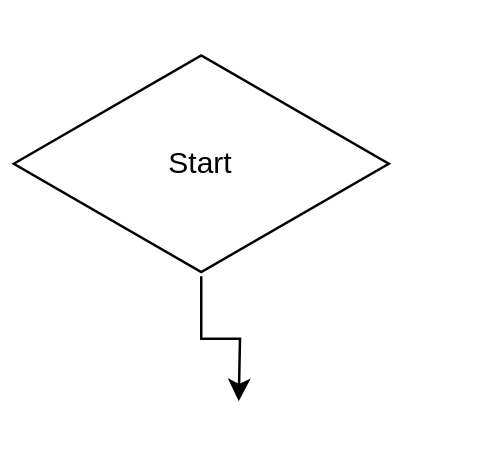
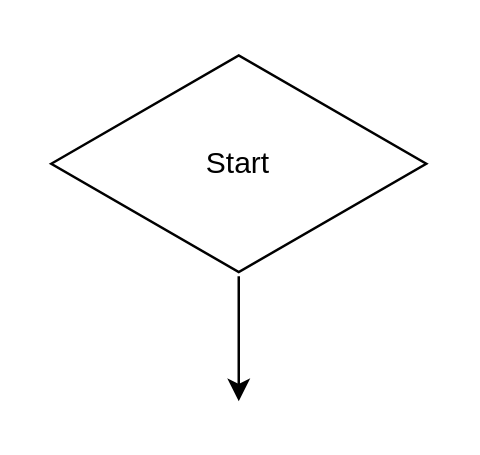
node "Start": moved (201, 164) -> (239, 164)
